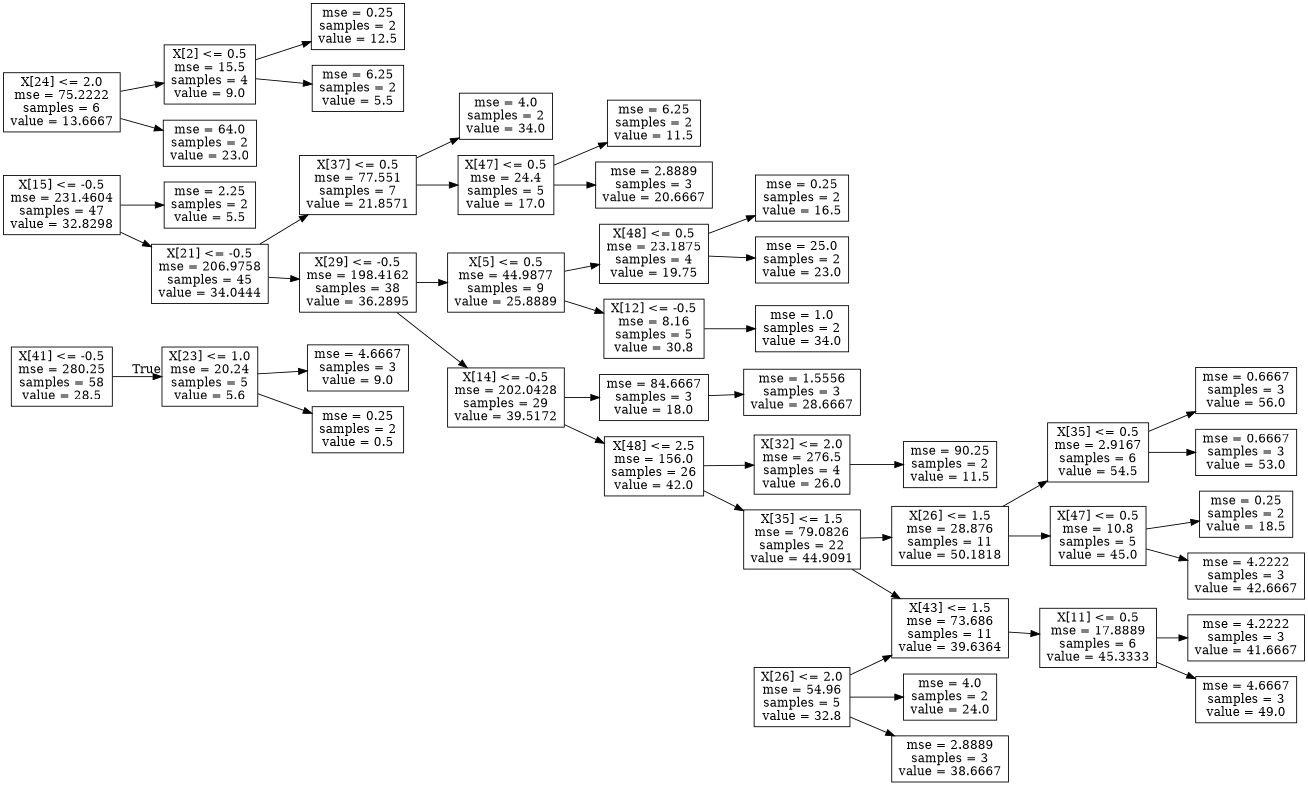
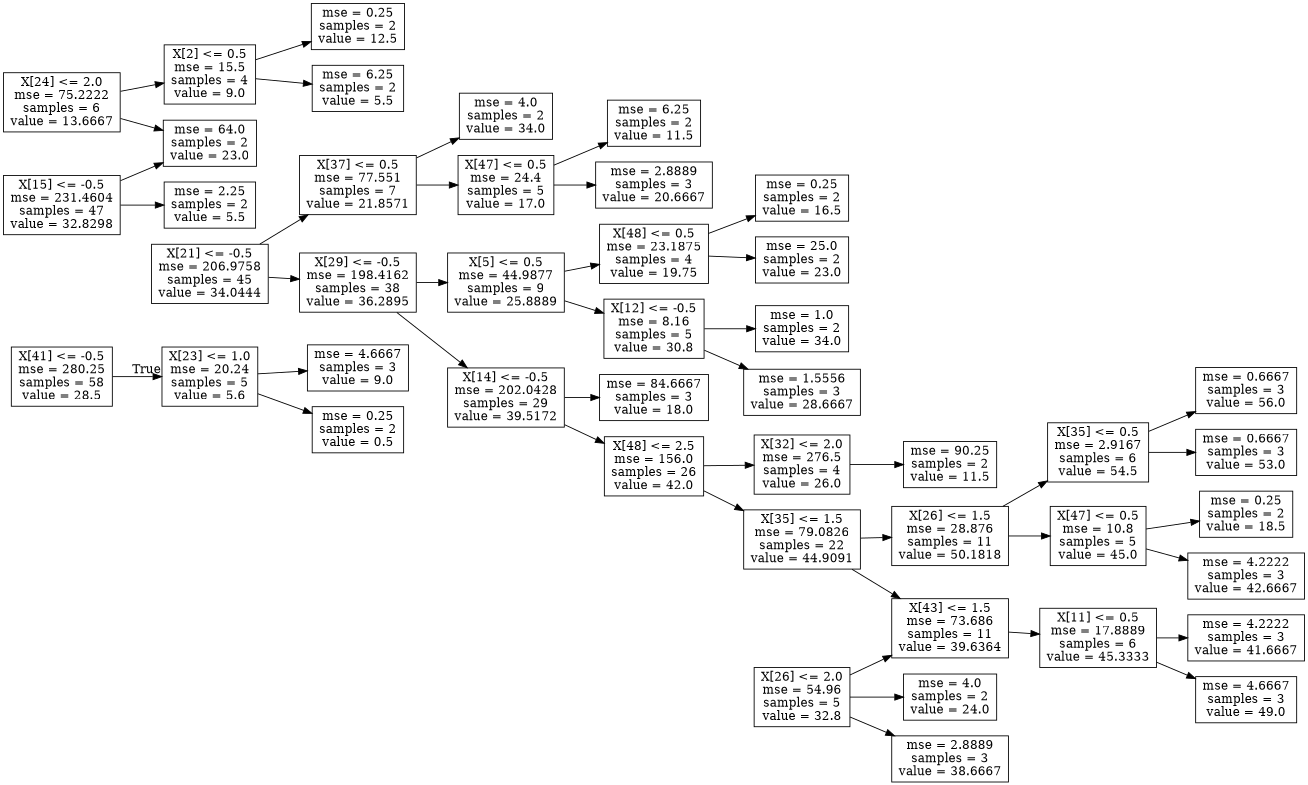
edge "X[15] <= -0.5 mse = 231.4604 samples = 47 value = 32.8298" -> "X[21] <= -0.5 mse = 206.9758 samples = 45 value = 34.0444": now "X[15] <= -0.5 mse = 231.4604 samples = 47 value = 32.8298" -> "mse = 64.0 samples = 2 value = 23.0"
edge "mse = 84.6667 samples = 3 value = 18.0" -> "mse = 1.5556 samples = 3 value = 28.6667": now "X[12] <= -0.5 mse = 8.16 samples = 5 value = 30.8" -> "mse = 1.5556 samples = 3 value = 28.6667"
